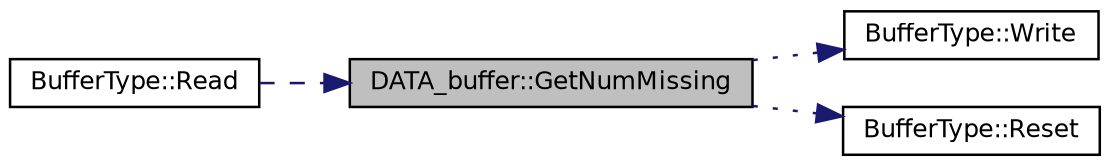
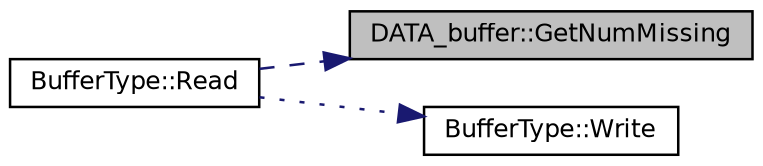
edge "DATA_buffer::GetNumMissing" -> "BufferType::Write": now "BufferType::Read" -> "BufferType::Write"
node "BufferType::Reset": removed
